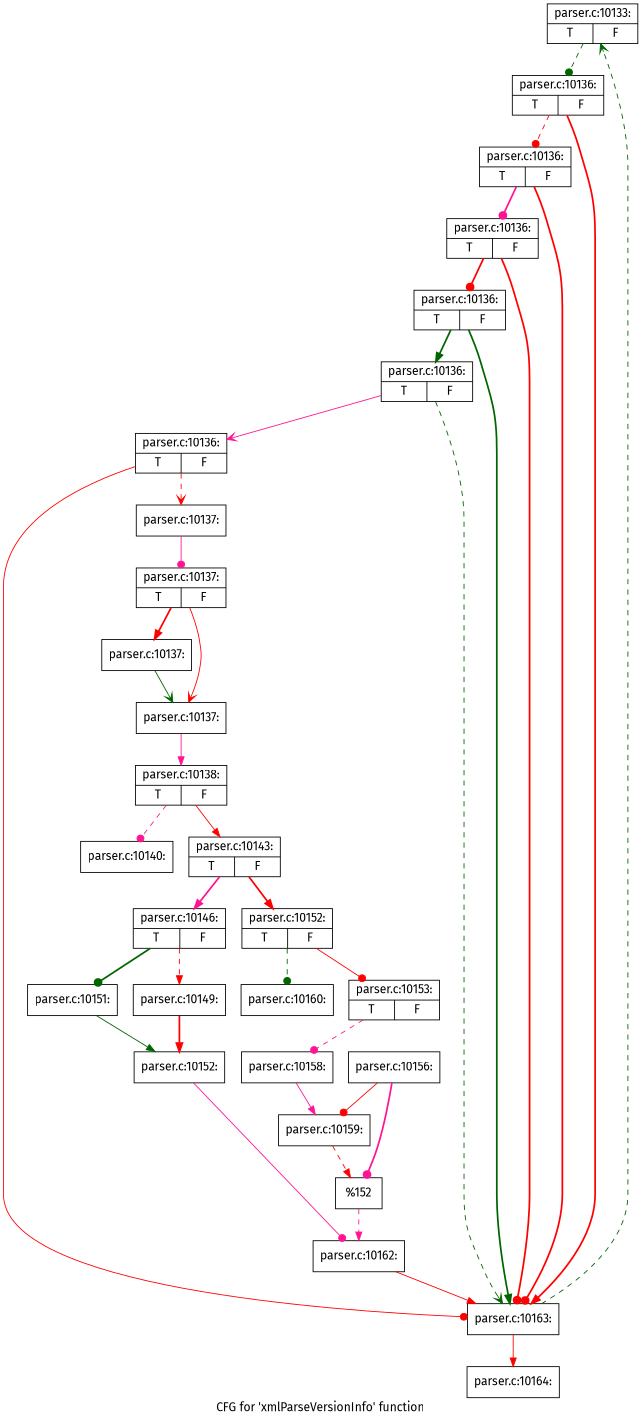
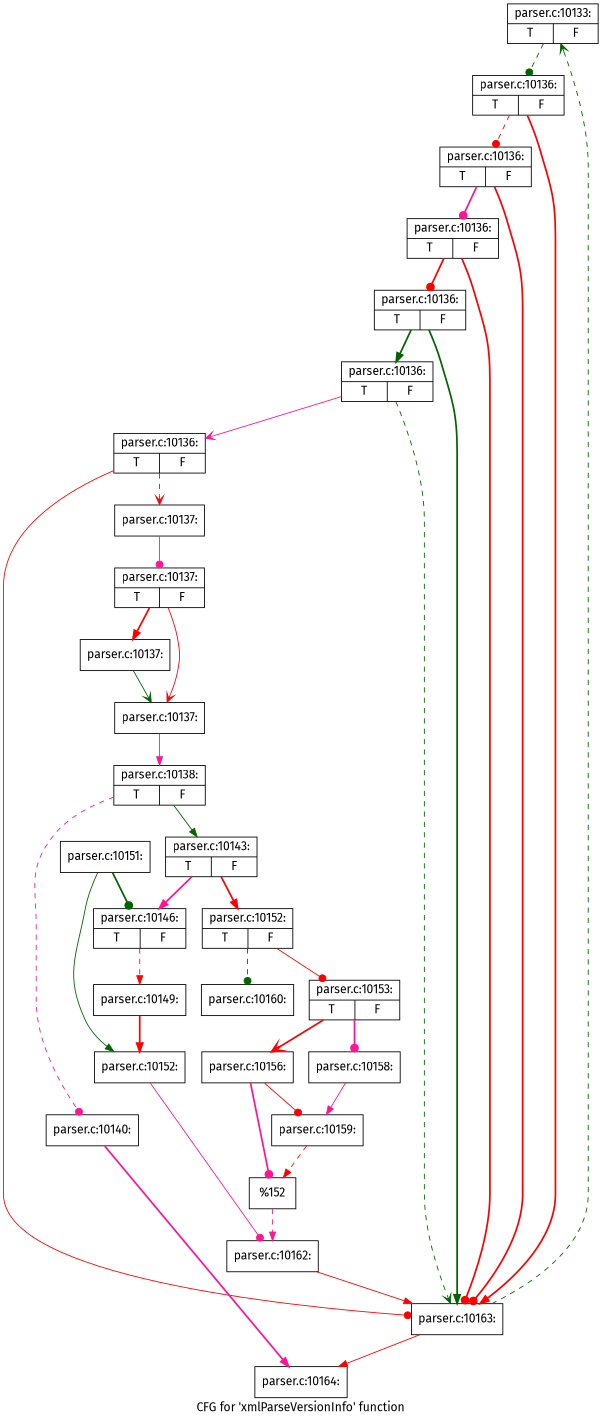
edge "parser.c:10138:" -> "parser.c:10143:": color red -> darkgreen
edge "parser.c:10146:" -> "parser.c:10151:": reversed
edge "parser.c:10153:" -> "parser.c:10156:": added
edge "parser.c:10153:" -> "parser.c:10158:": style dashed -> bold
edge "parser.c:10140:" -> "parser.c:10164:": added
